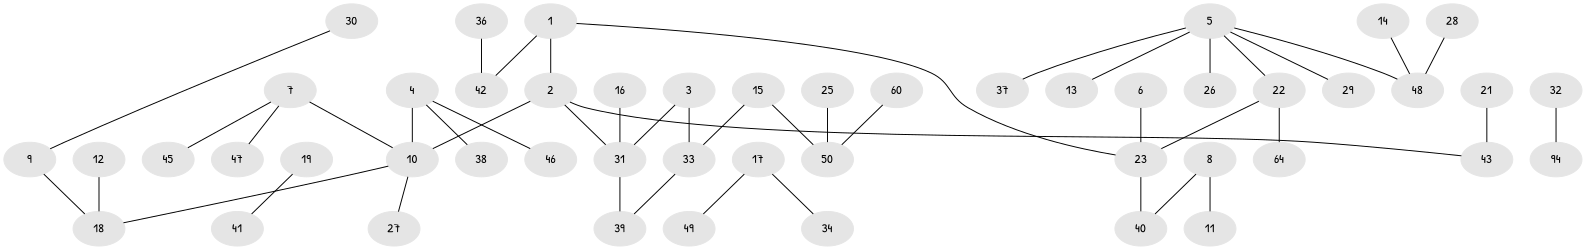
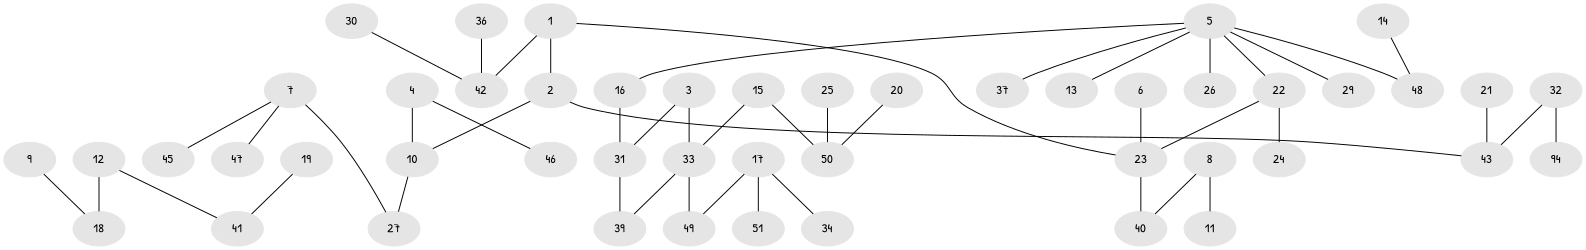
node "28": removed
edge "5" -- "16": added
edge "30" -- "9": now "30" -- "42"
node "60": label "60" -> "20"
edge "7" -- "10": now "7" -- "27"
edge "2" -- "31": removed
edge "32" -- "43": added
node "38": removed
node "64": label "64" -> "24"
edge "12" -- "41": added
edge "33" -- "49": added
edge "10" -- "18": removed
node "51": added
